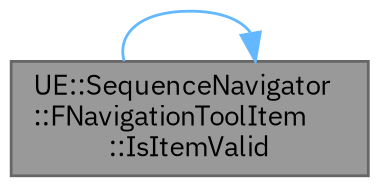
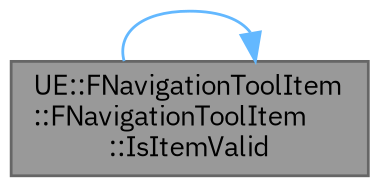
node "UE::SequenceNavigator ::FNavigationToolItem ::IsItemValid": label "UE::SequenceNavigator ::FNavigationToolItem ::IsItemValid" -> "UE::FNavigationToolItem ::FNavigationToolItem ::IsItemValid"
